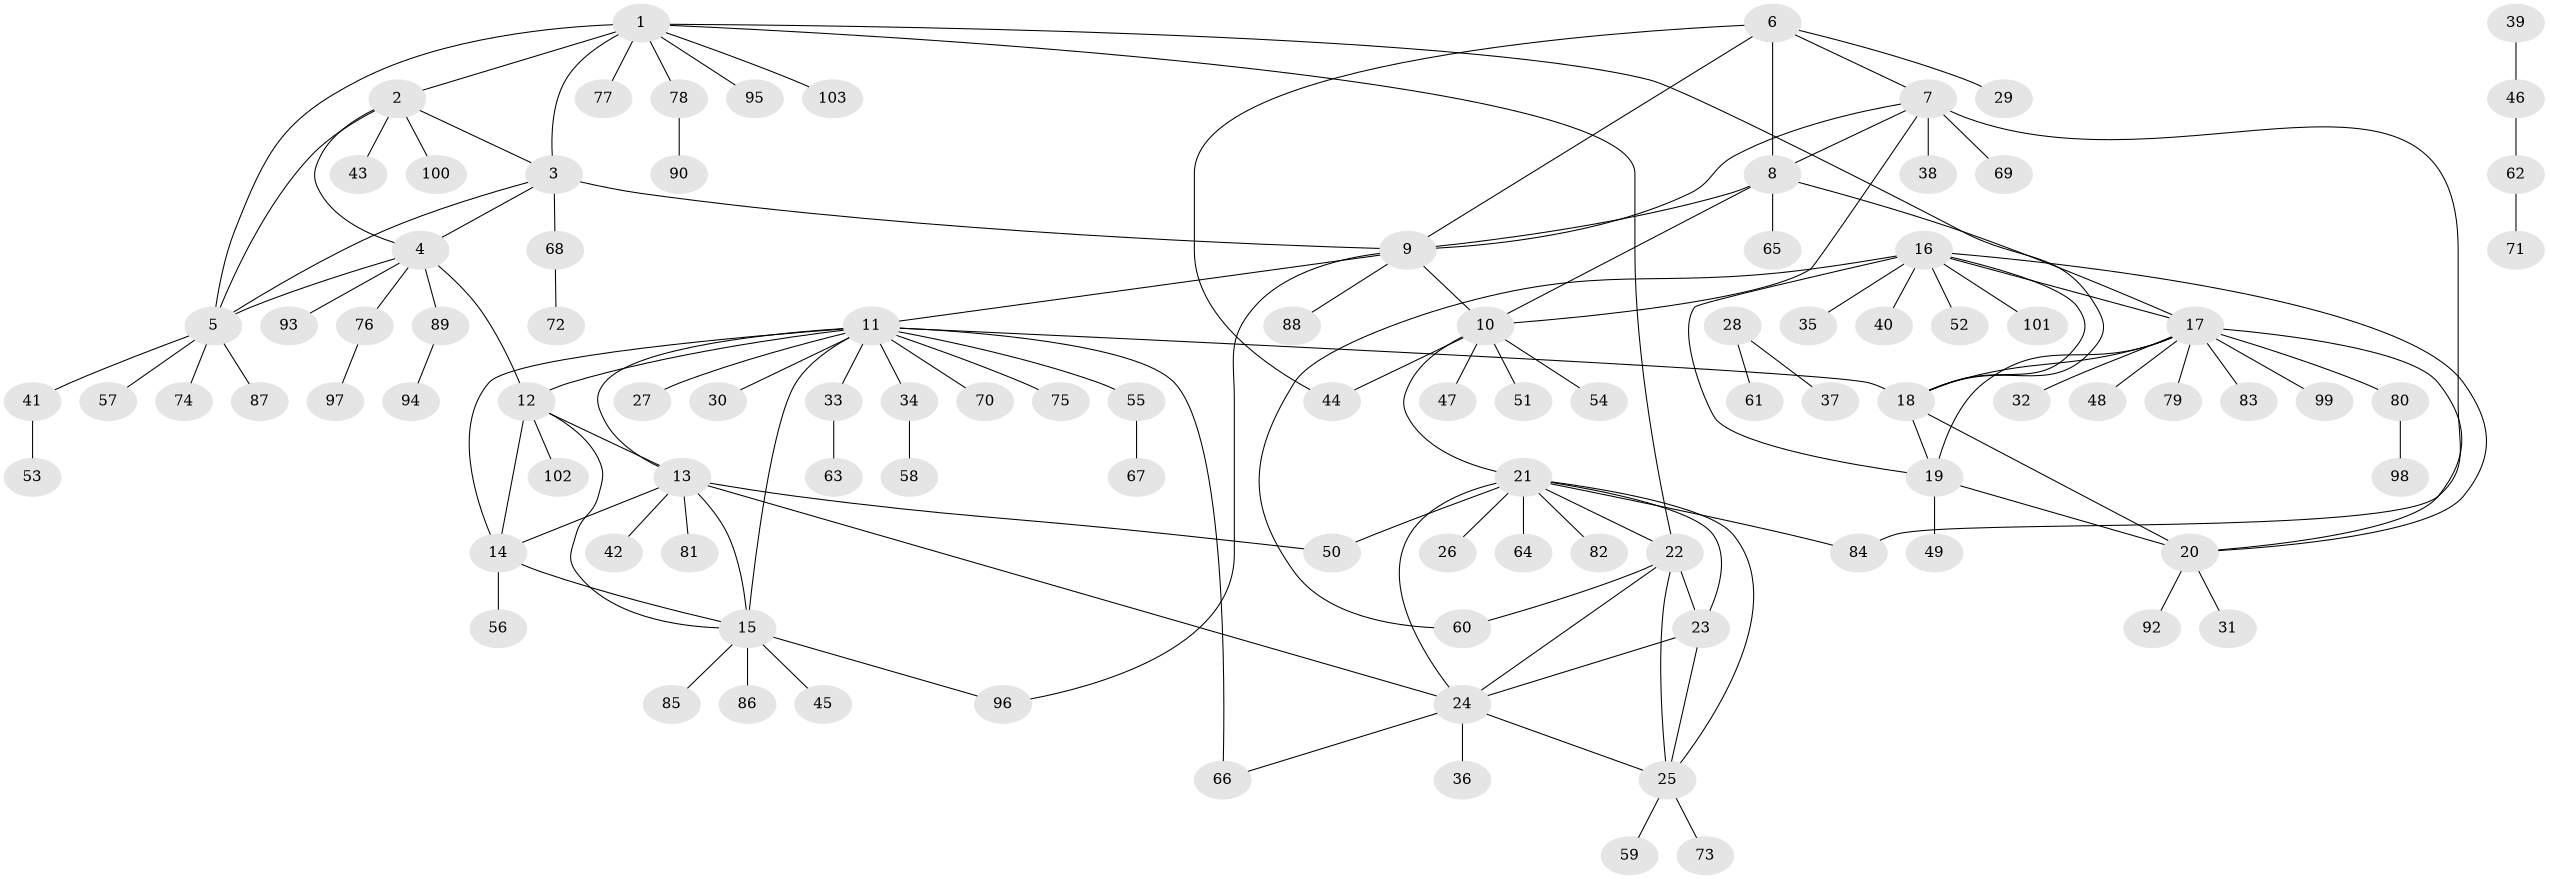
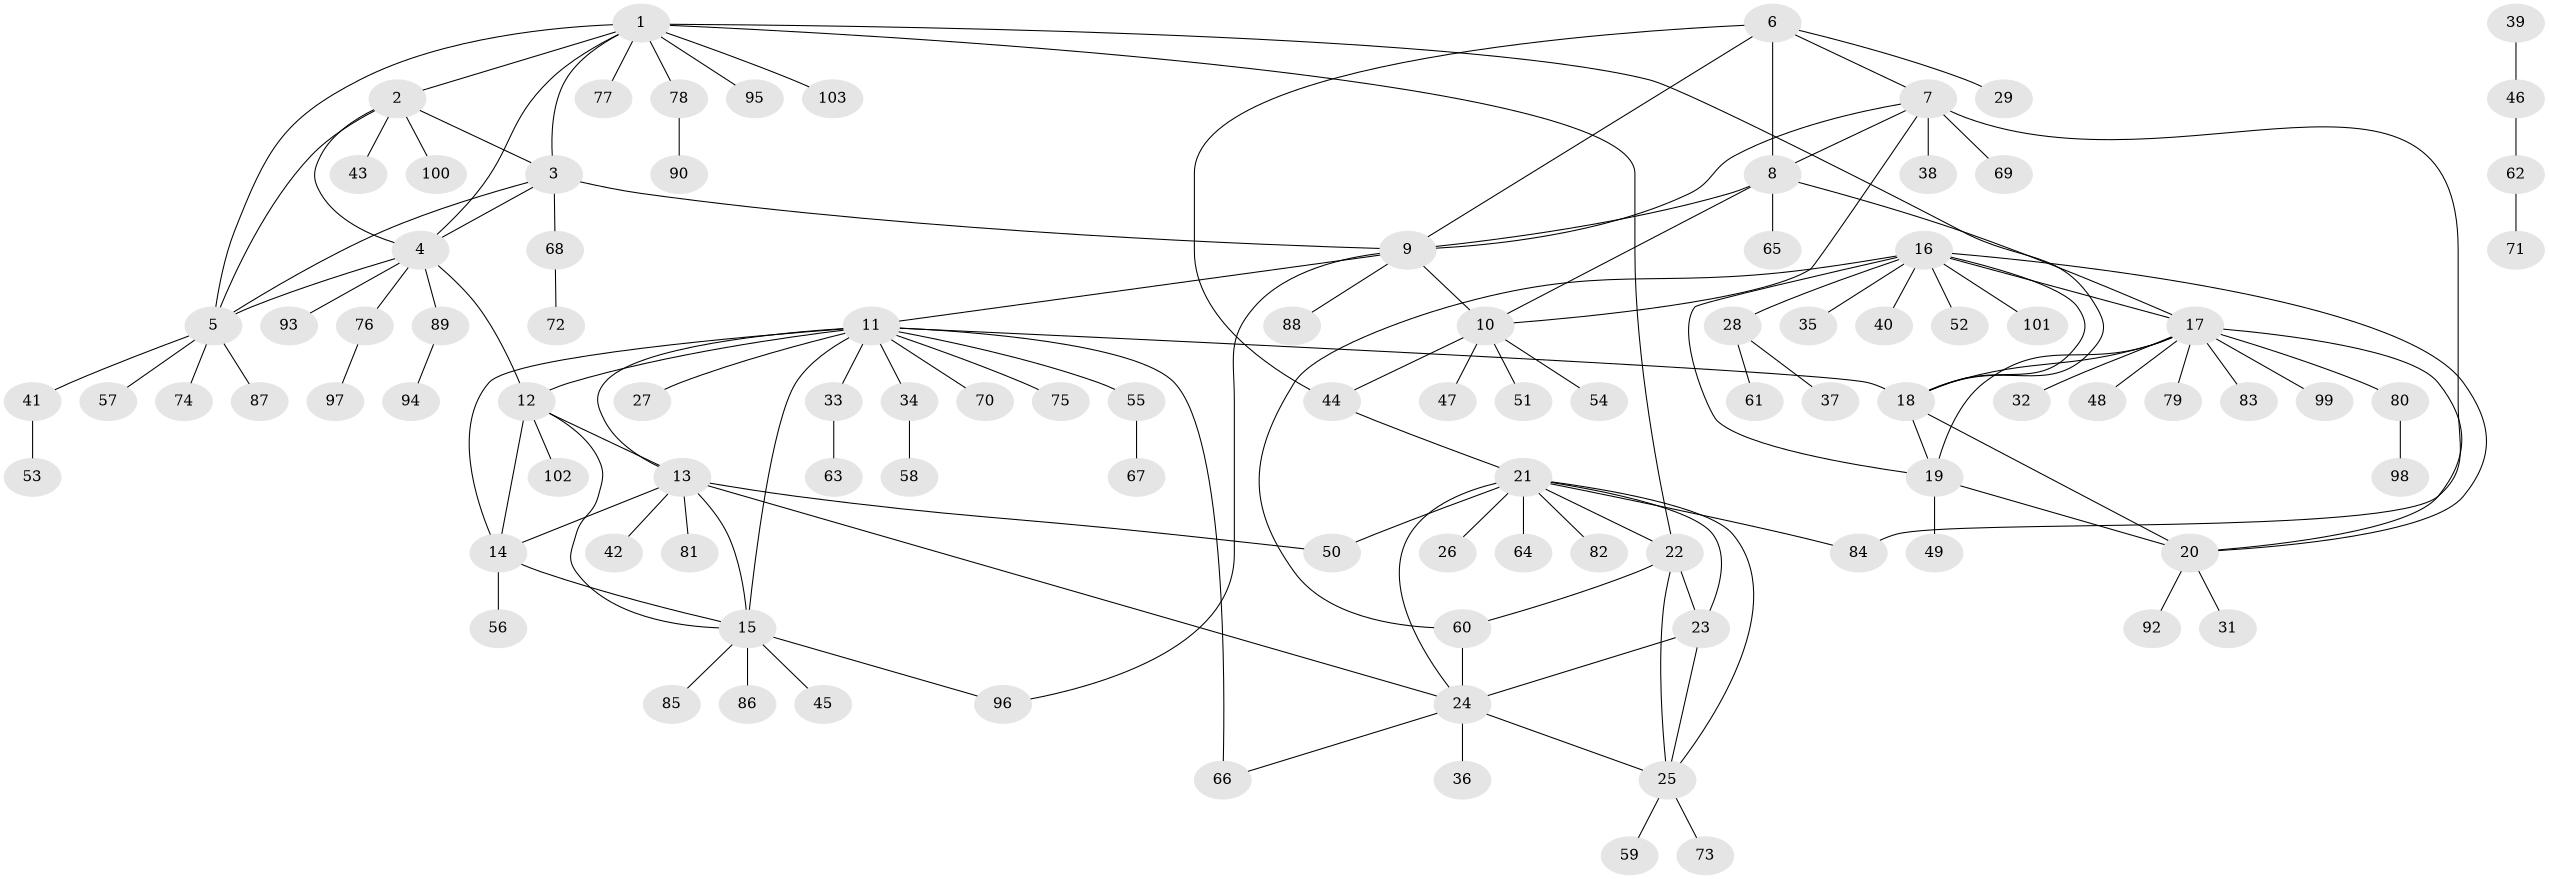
edge "1" -- "4": added
edge "16" -- "28": added
node "30": removed
edge "10" -- "21": now "44" -- "21"
edge "22" -- "24": now "60" -- "24"
